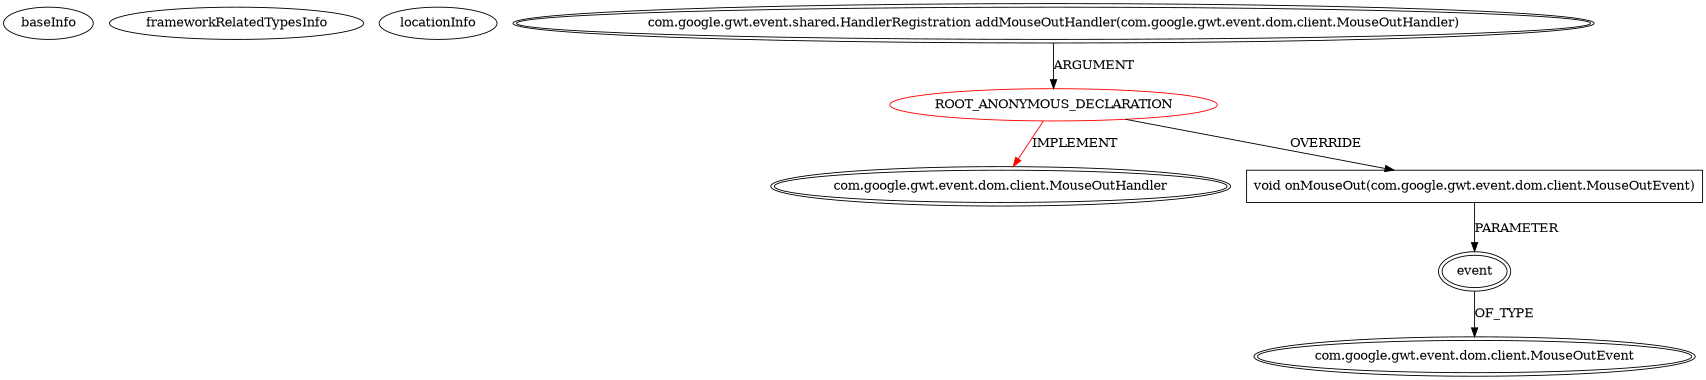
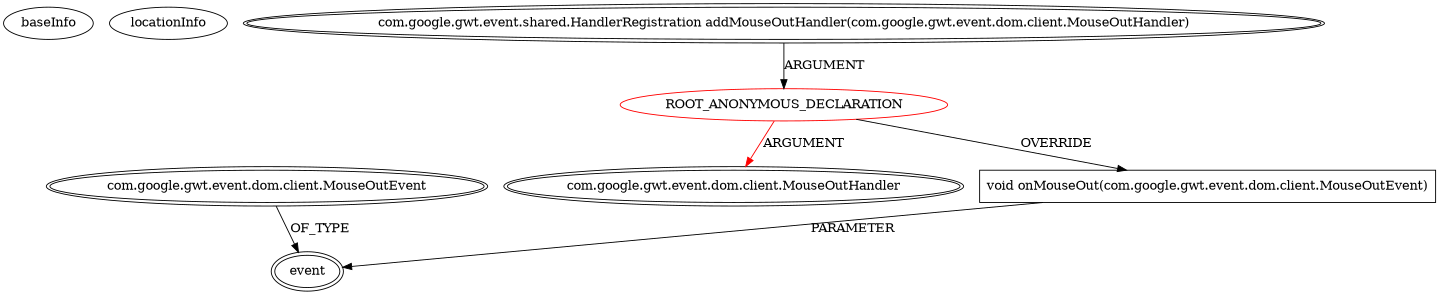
node "frameworkRelatedTypesInfo": removed
edge "ROOT_ANONYMOUS_DECLARATION" -> "com.google.gwt.event.dom.client.MouseOutHandler": label "IMPLEMENT" -> "ARGUMENT"
edge "event" -> "com.google.gwt.event.dom.client.MouseOutEvent": reversed
